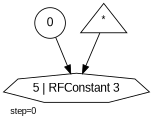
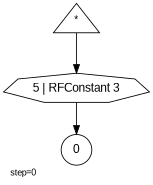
edge "0" -> "5 | RFConstant 3": reversed
